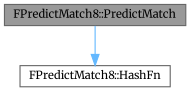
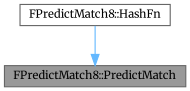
edge "FPredictMatch8::PredictMatch" -> "FPredictMatch8::HashFn": reversed
